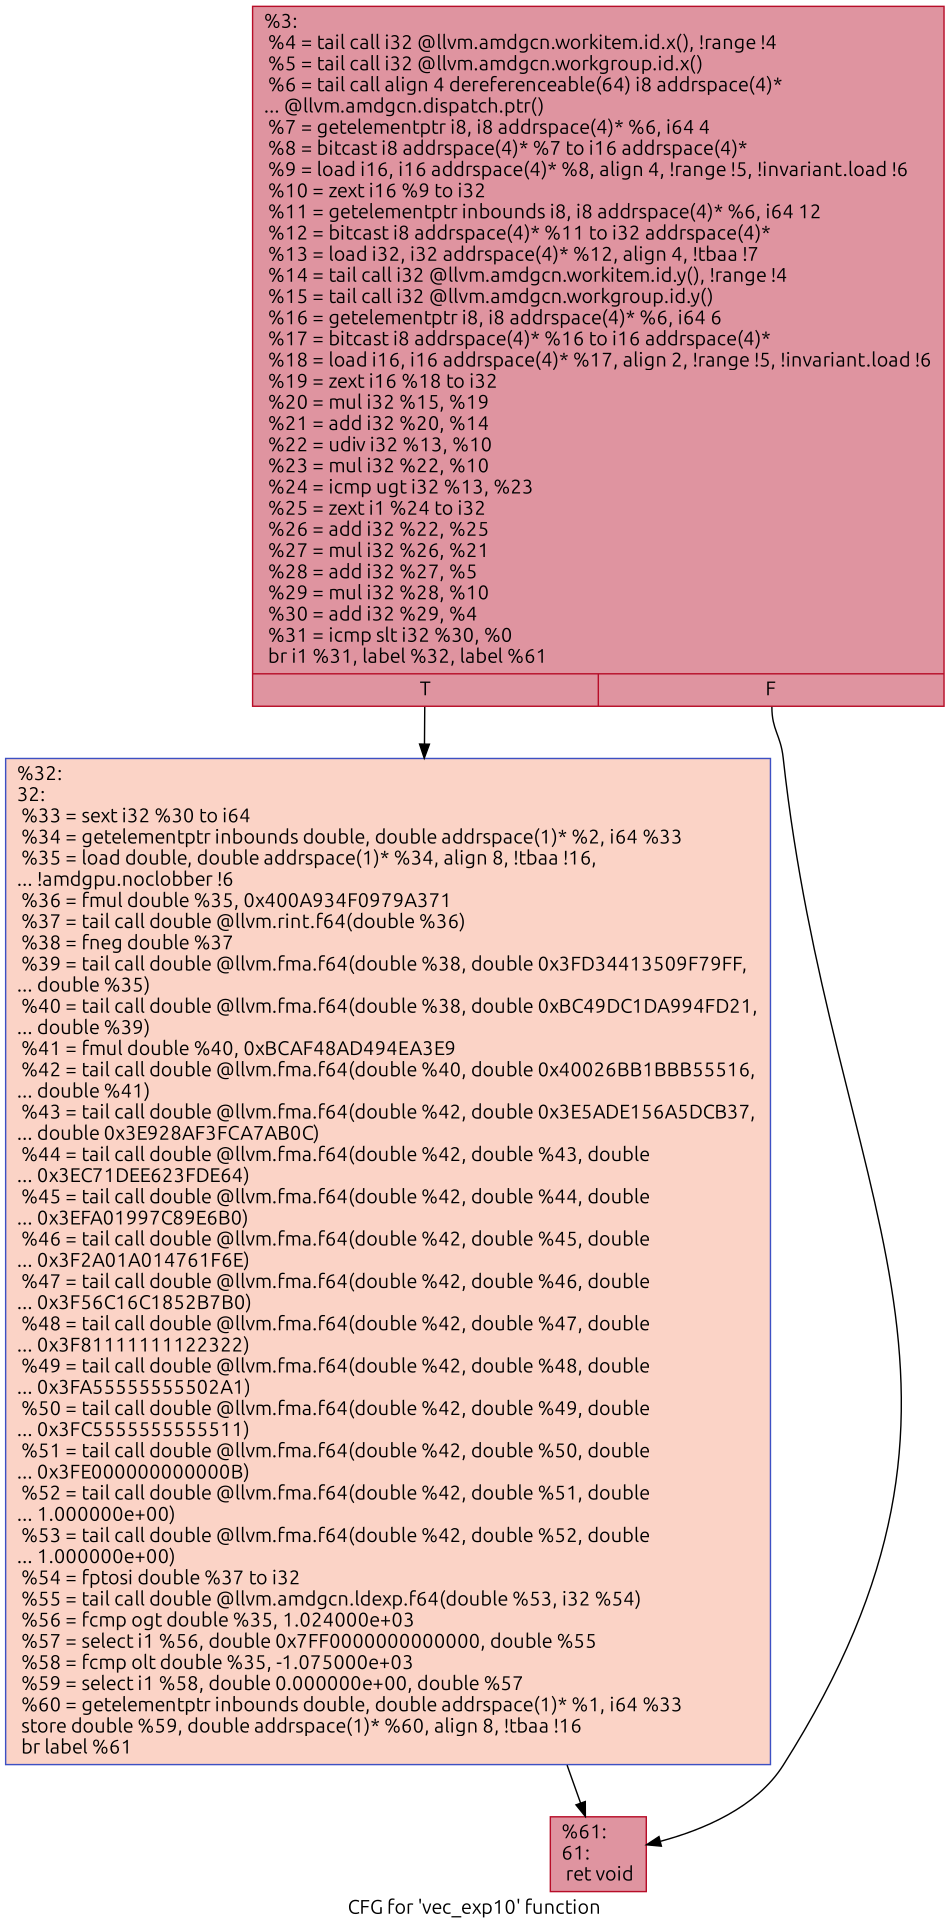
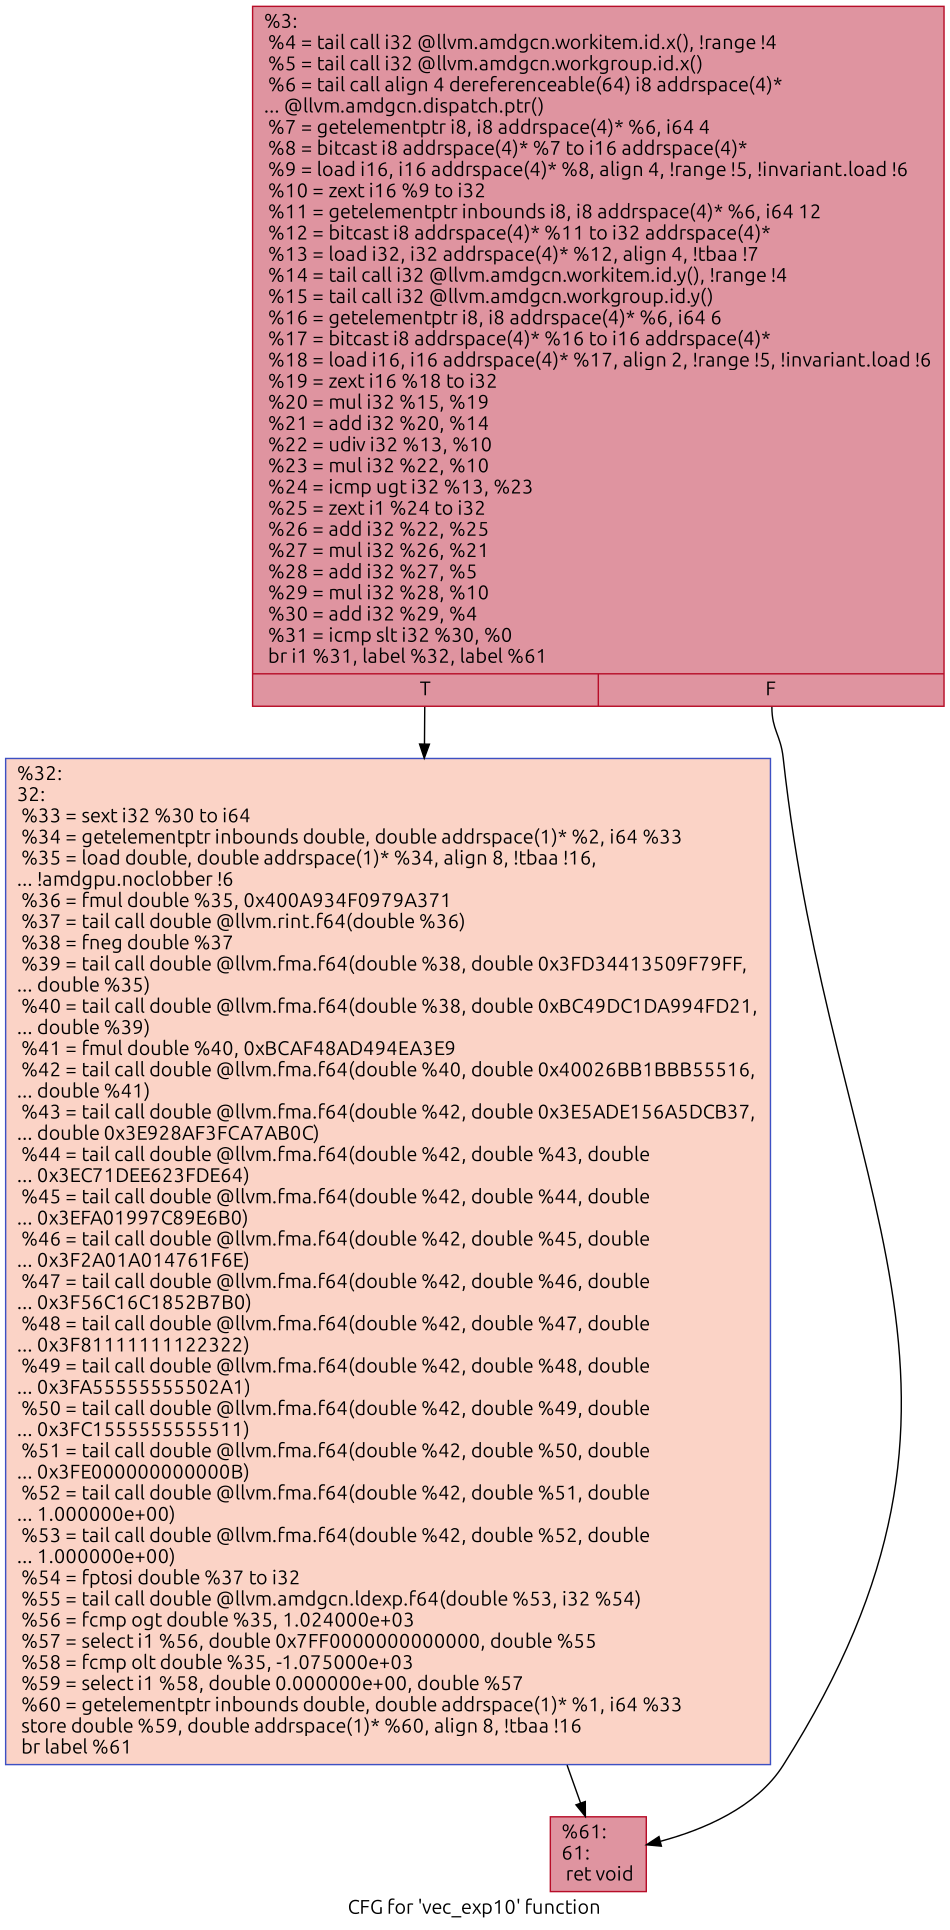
node "%32:": text "... 0x3FC5555555555511)" -> "... 0x3FC1555555555511)"
